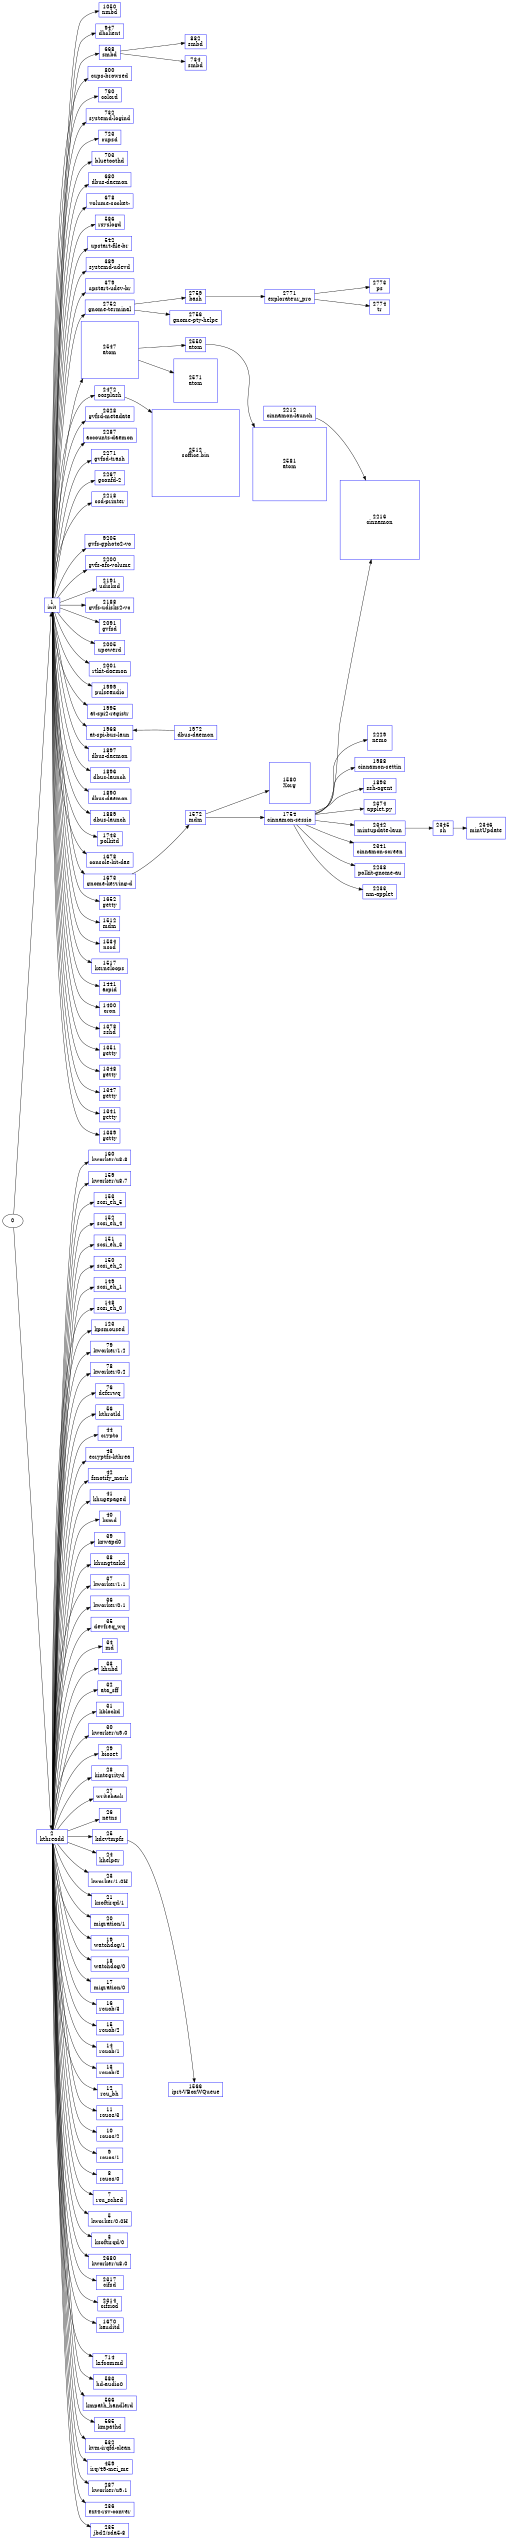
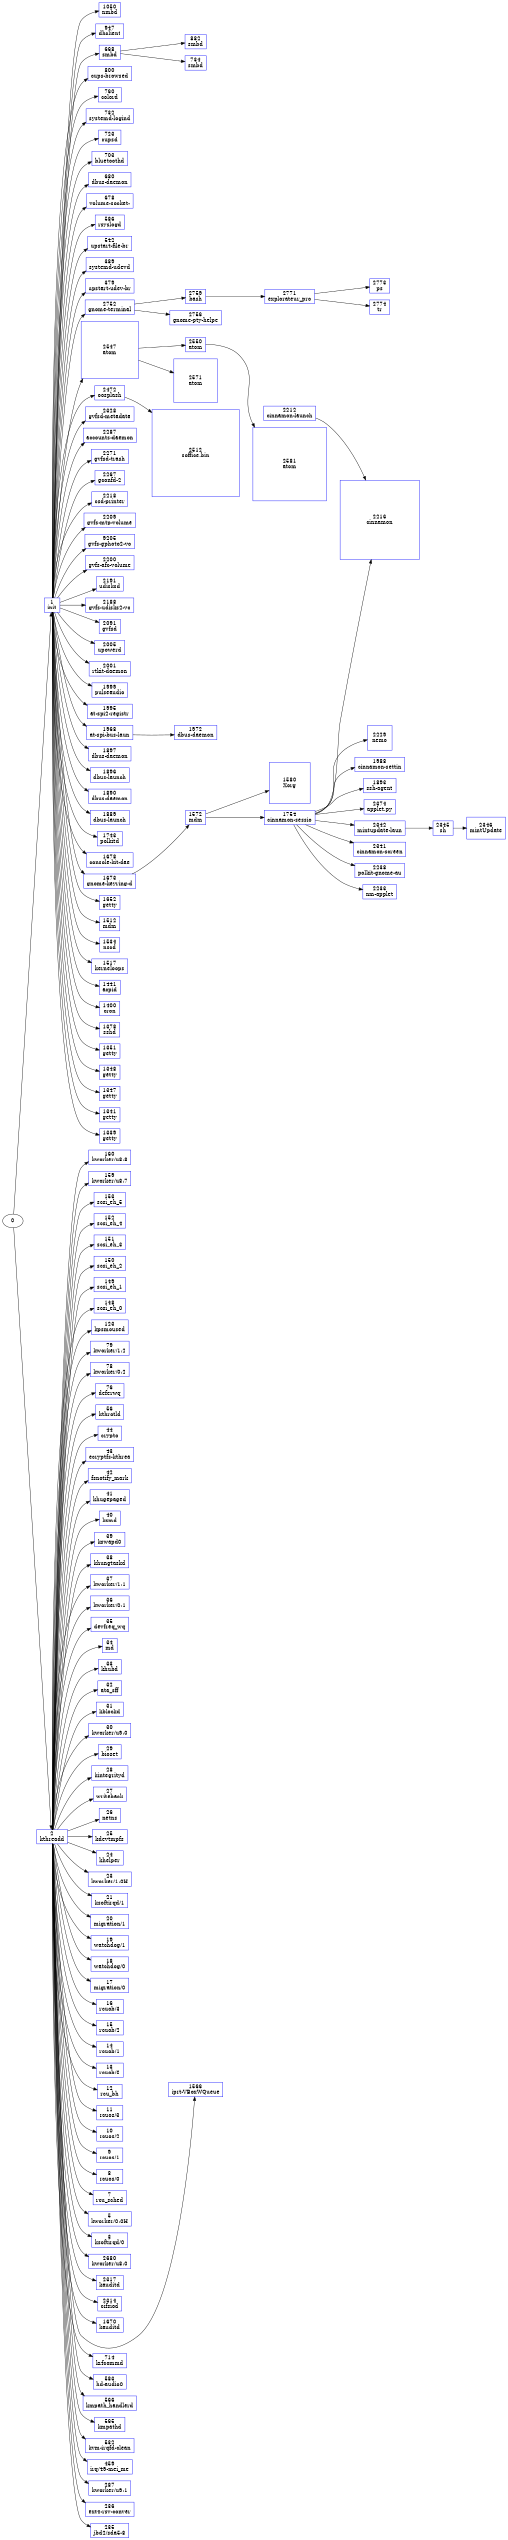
node "2209 gvfs-mtp-volume": added
edge "1972 dbus-daemon" -> "1968 at-spi-bus-laun": reversed
edge "25 kdevtmpfs" -> "1566 iprt-VBoxWQueue": now "2 kthreadd" -> "1566 iprt-VBoxWQueue"
node "2317 cifsd": label "2317 cifsd" -> "2317 kauditd"
